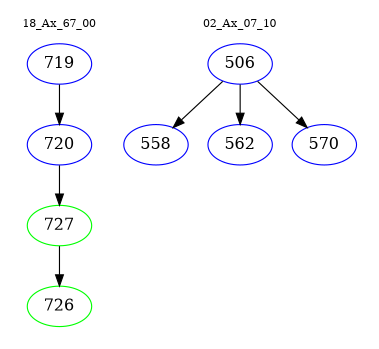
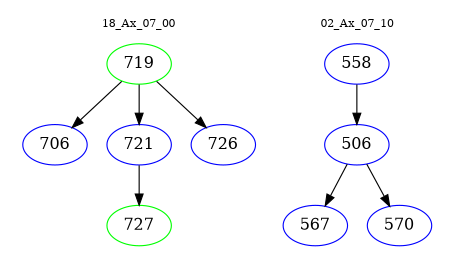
cluster "18_Ax_67_00": label "18_Ax_67_00" -> "18_Ax_07_00"
node "719": color blue -> green
edge "506" -> "558": reversed
node "706": added
node "720": label "720" -> "721"
node "562": label "562" -> "567"
edge "727" -> "726": now "719" -> "726"
node "726": color green -> blue
